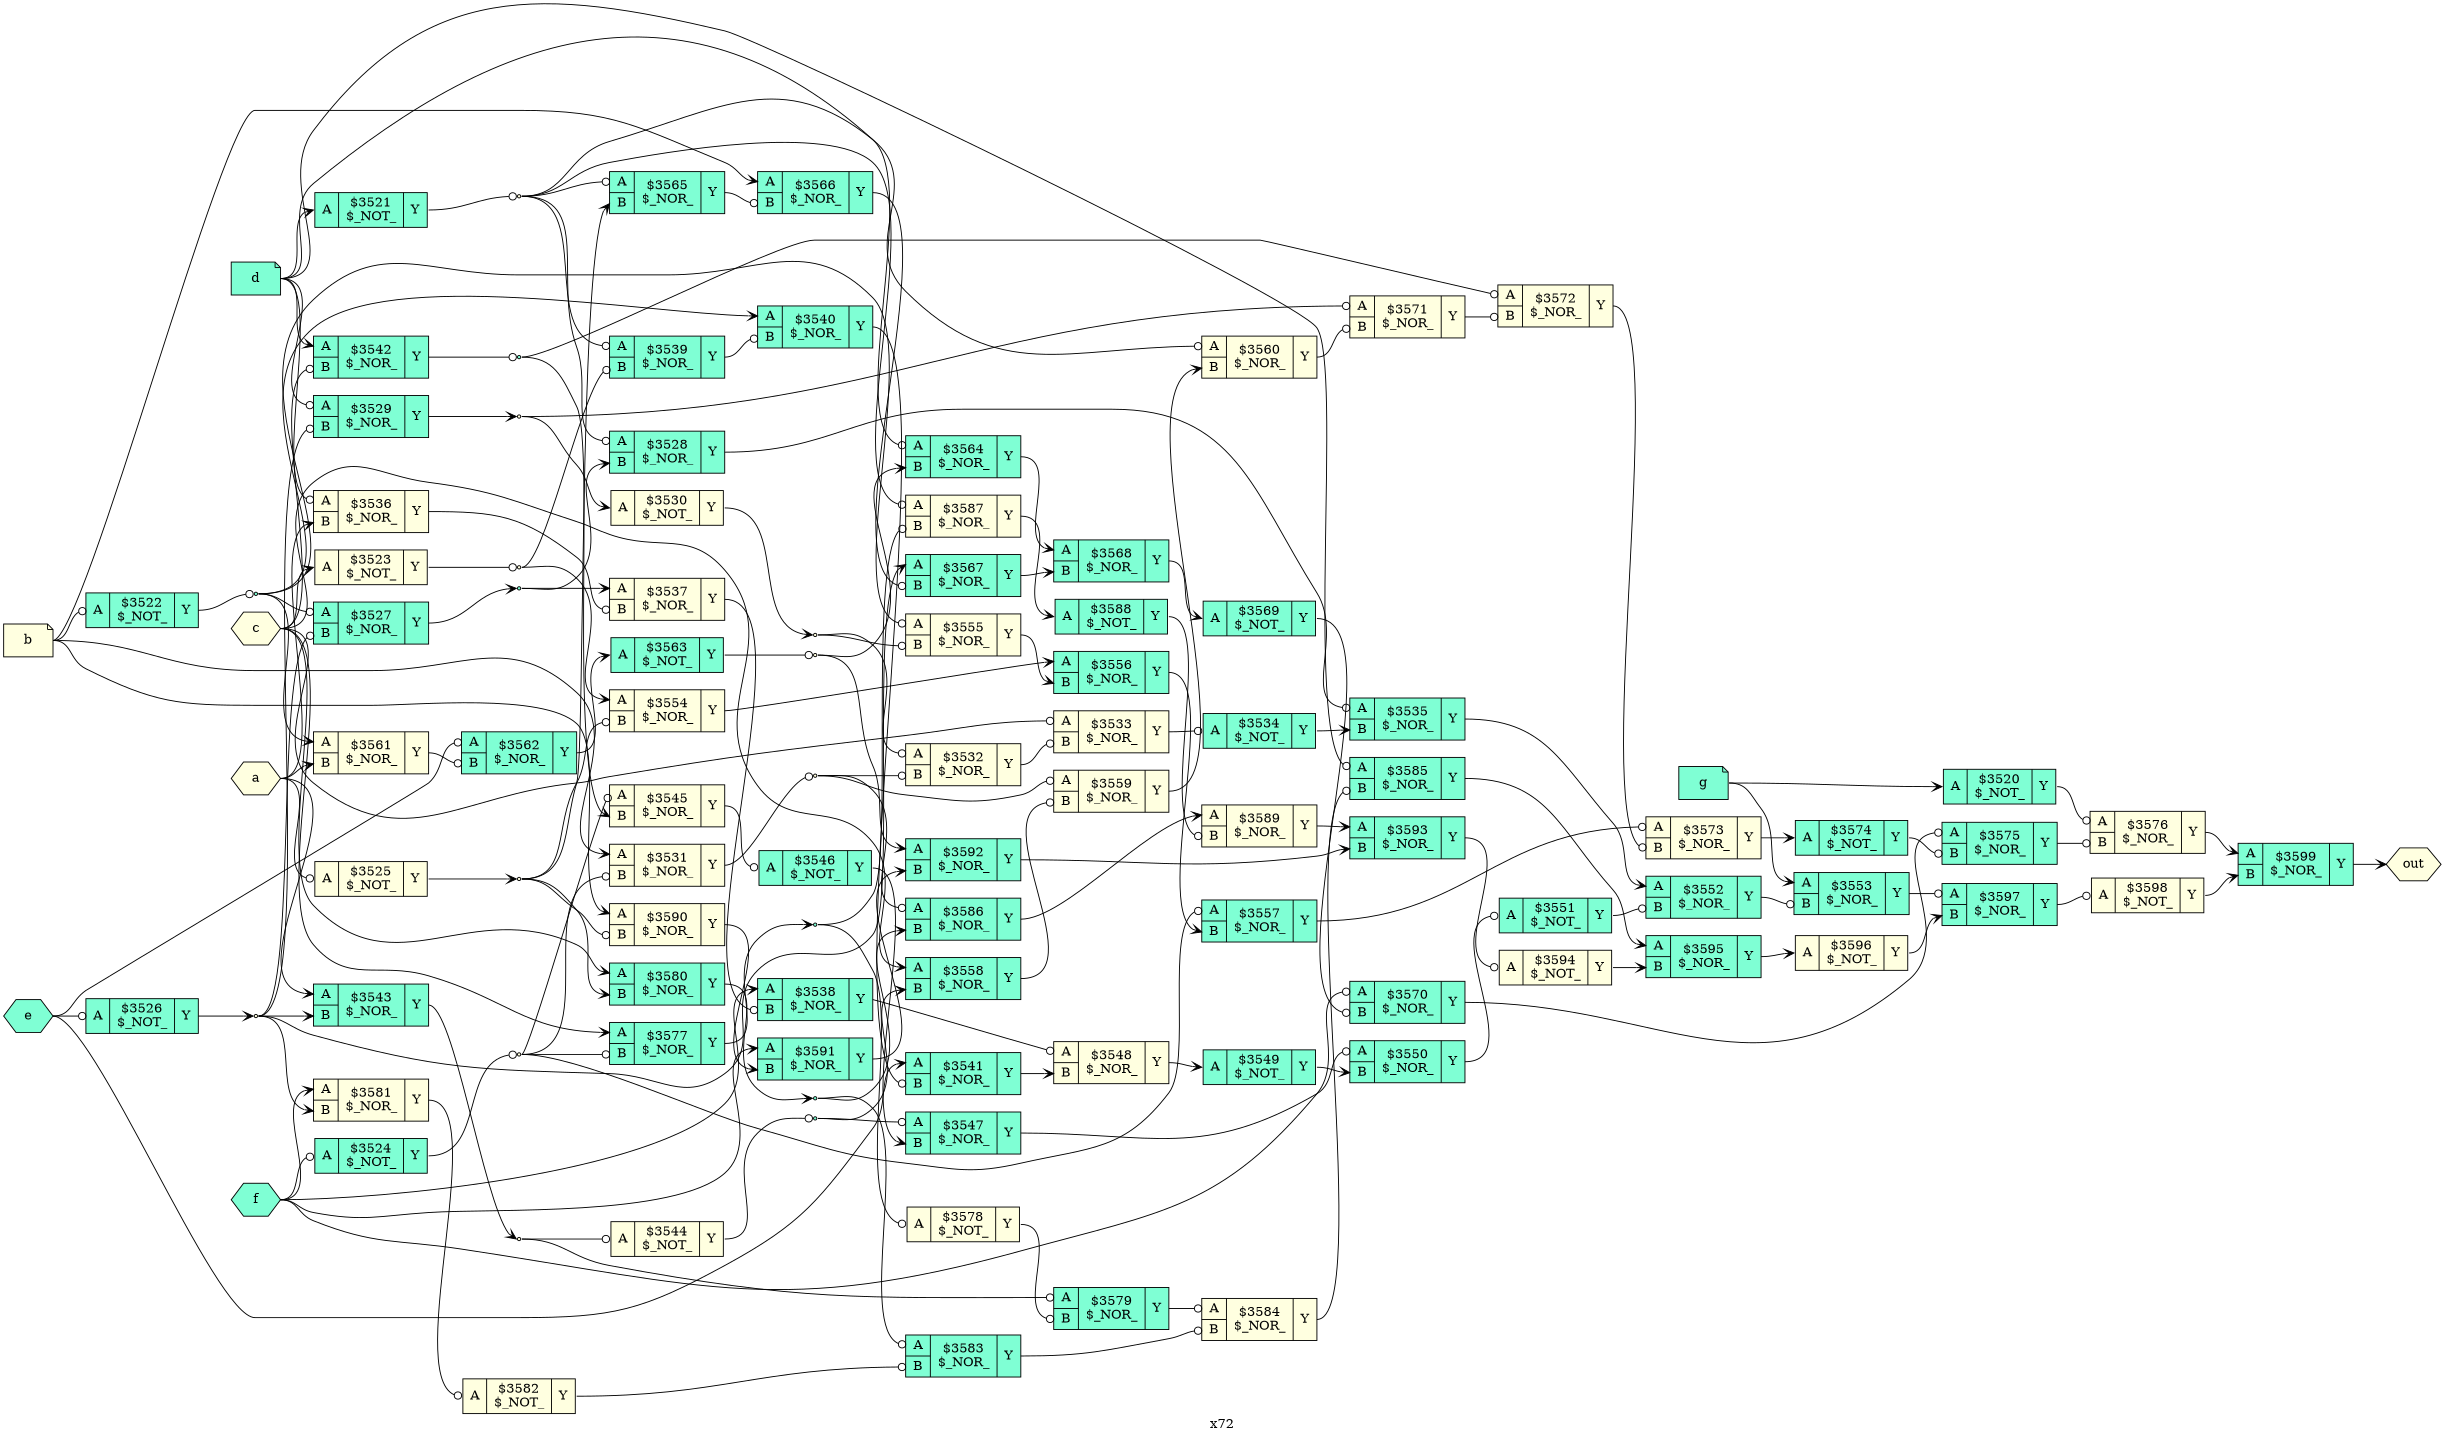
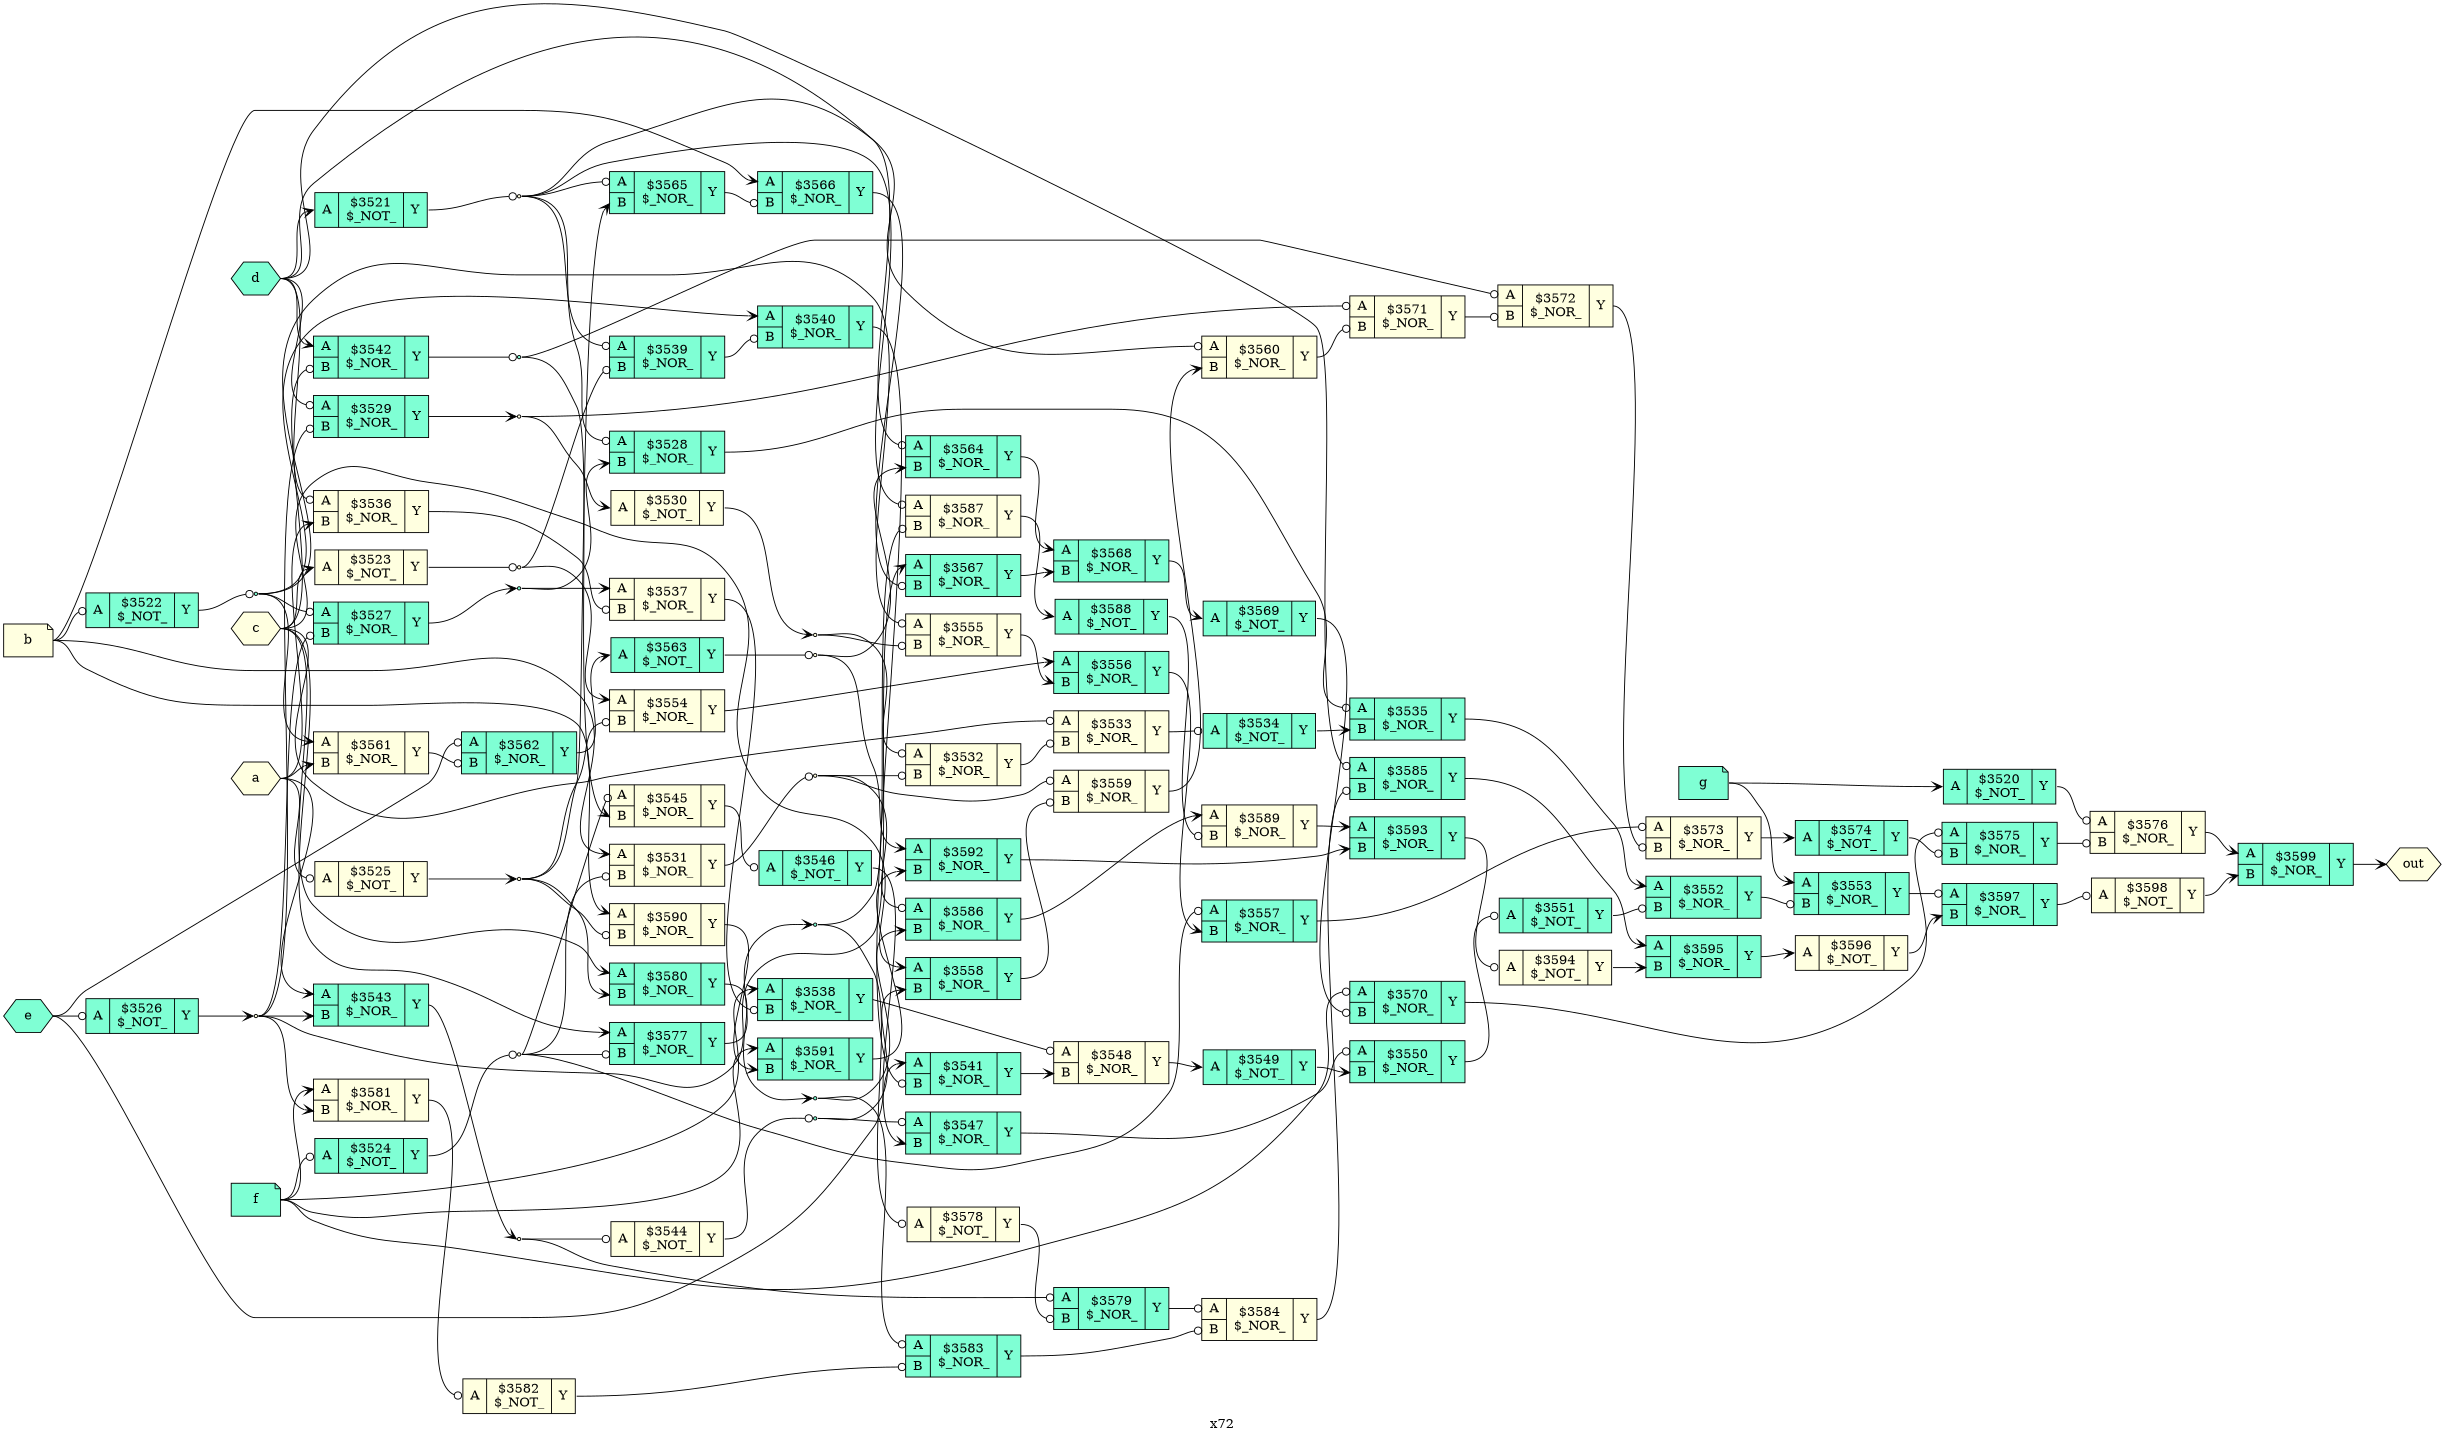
node "d": shape note -> hexagon
node "f": shape hexagon -> note
